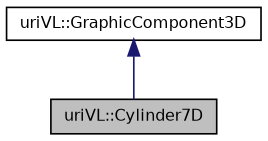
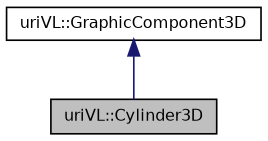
node "uriVL::Cylinder7D": label "uriVL::Cylinder7D" -> "uriVL::Cylinder3D"
